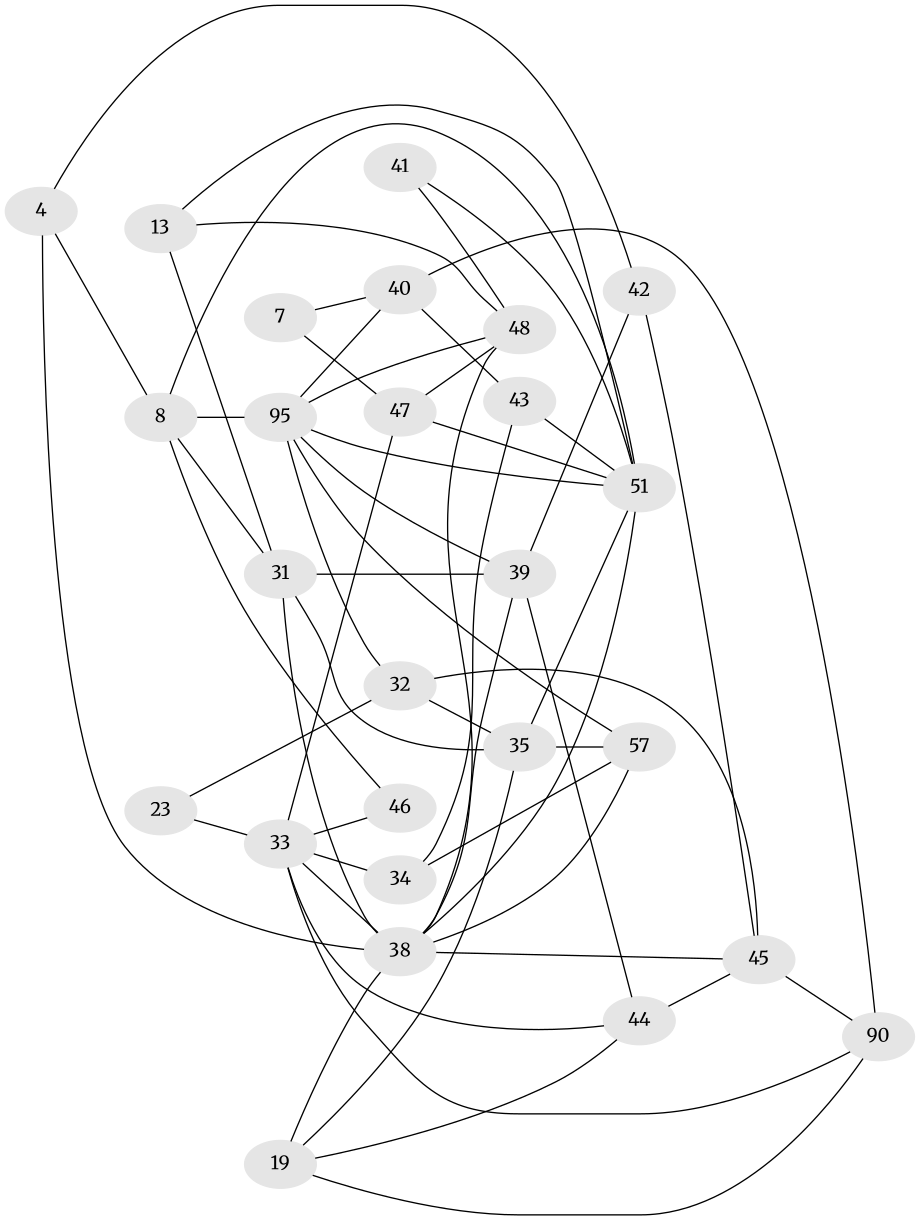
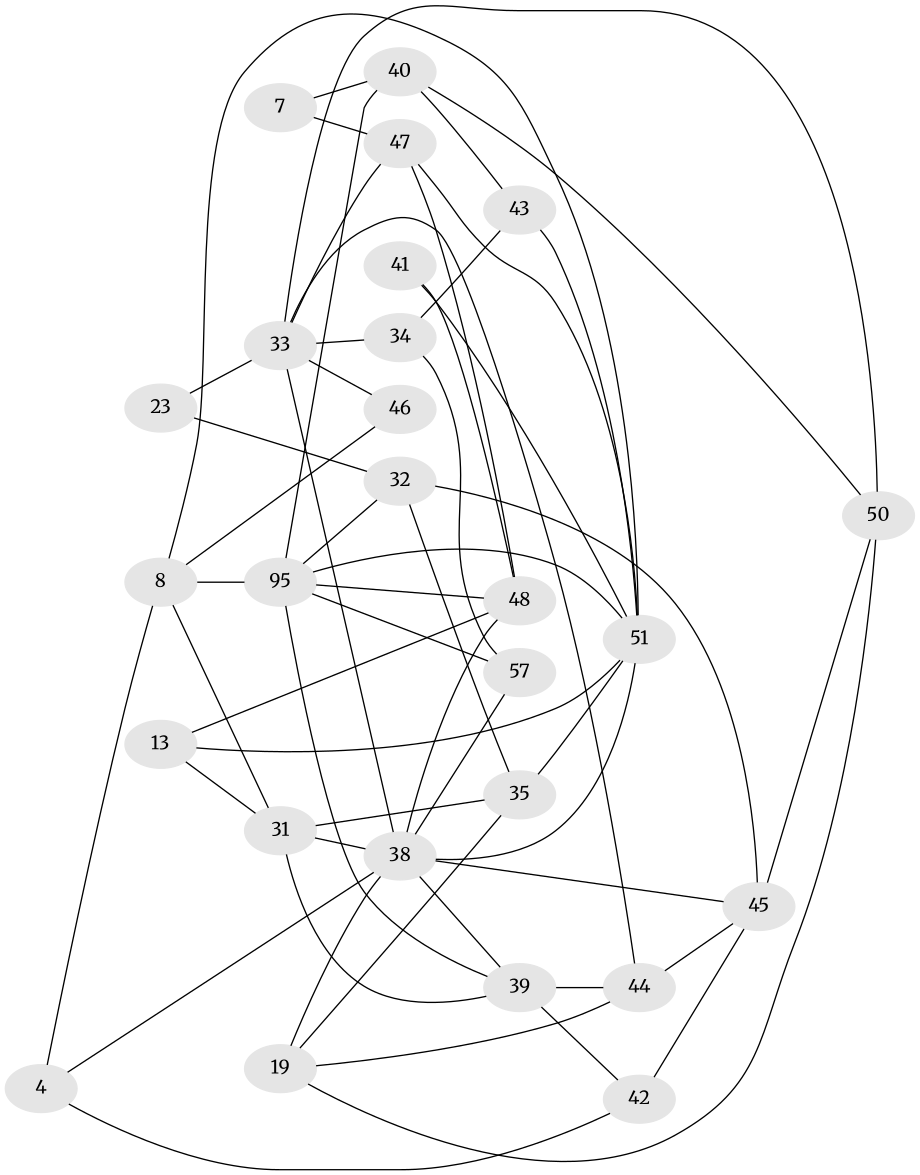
edge "35" -- "57": removed
node "90": label "90" -> "50"
